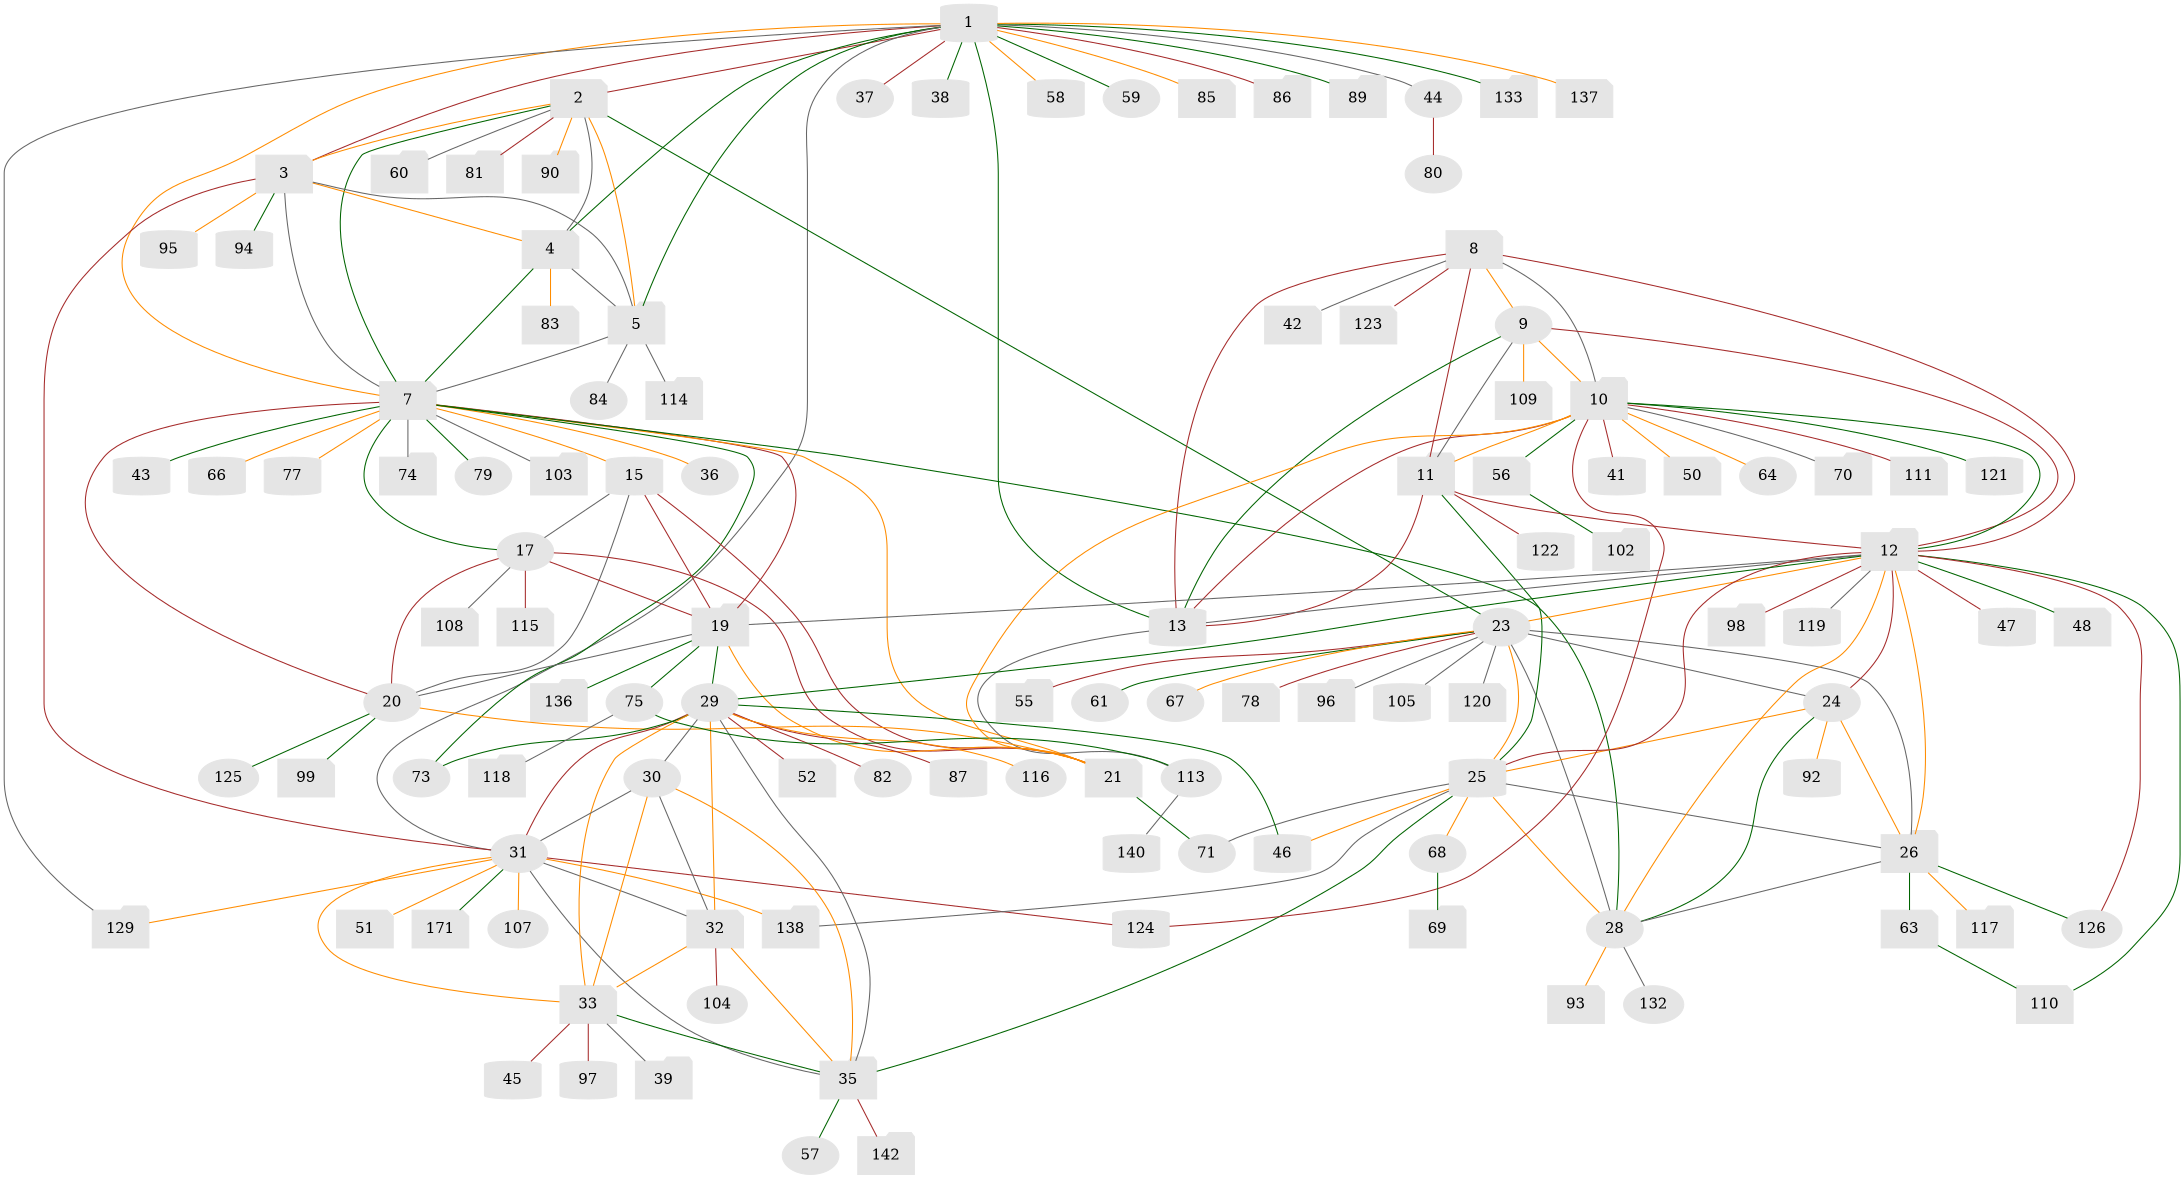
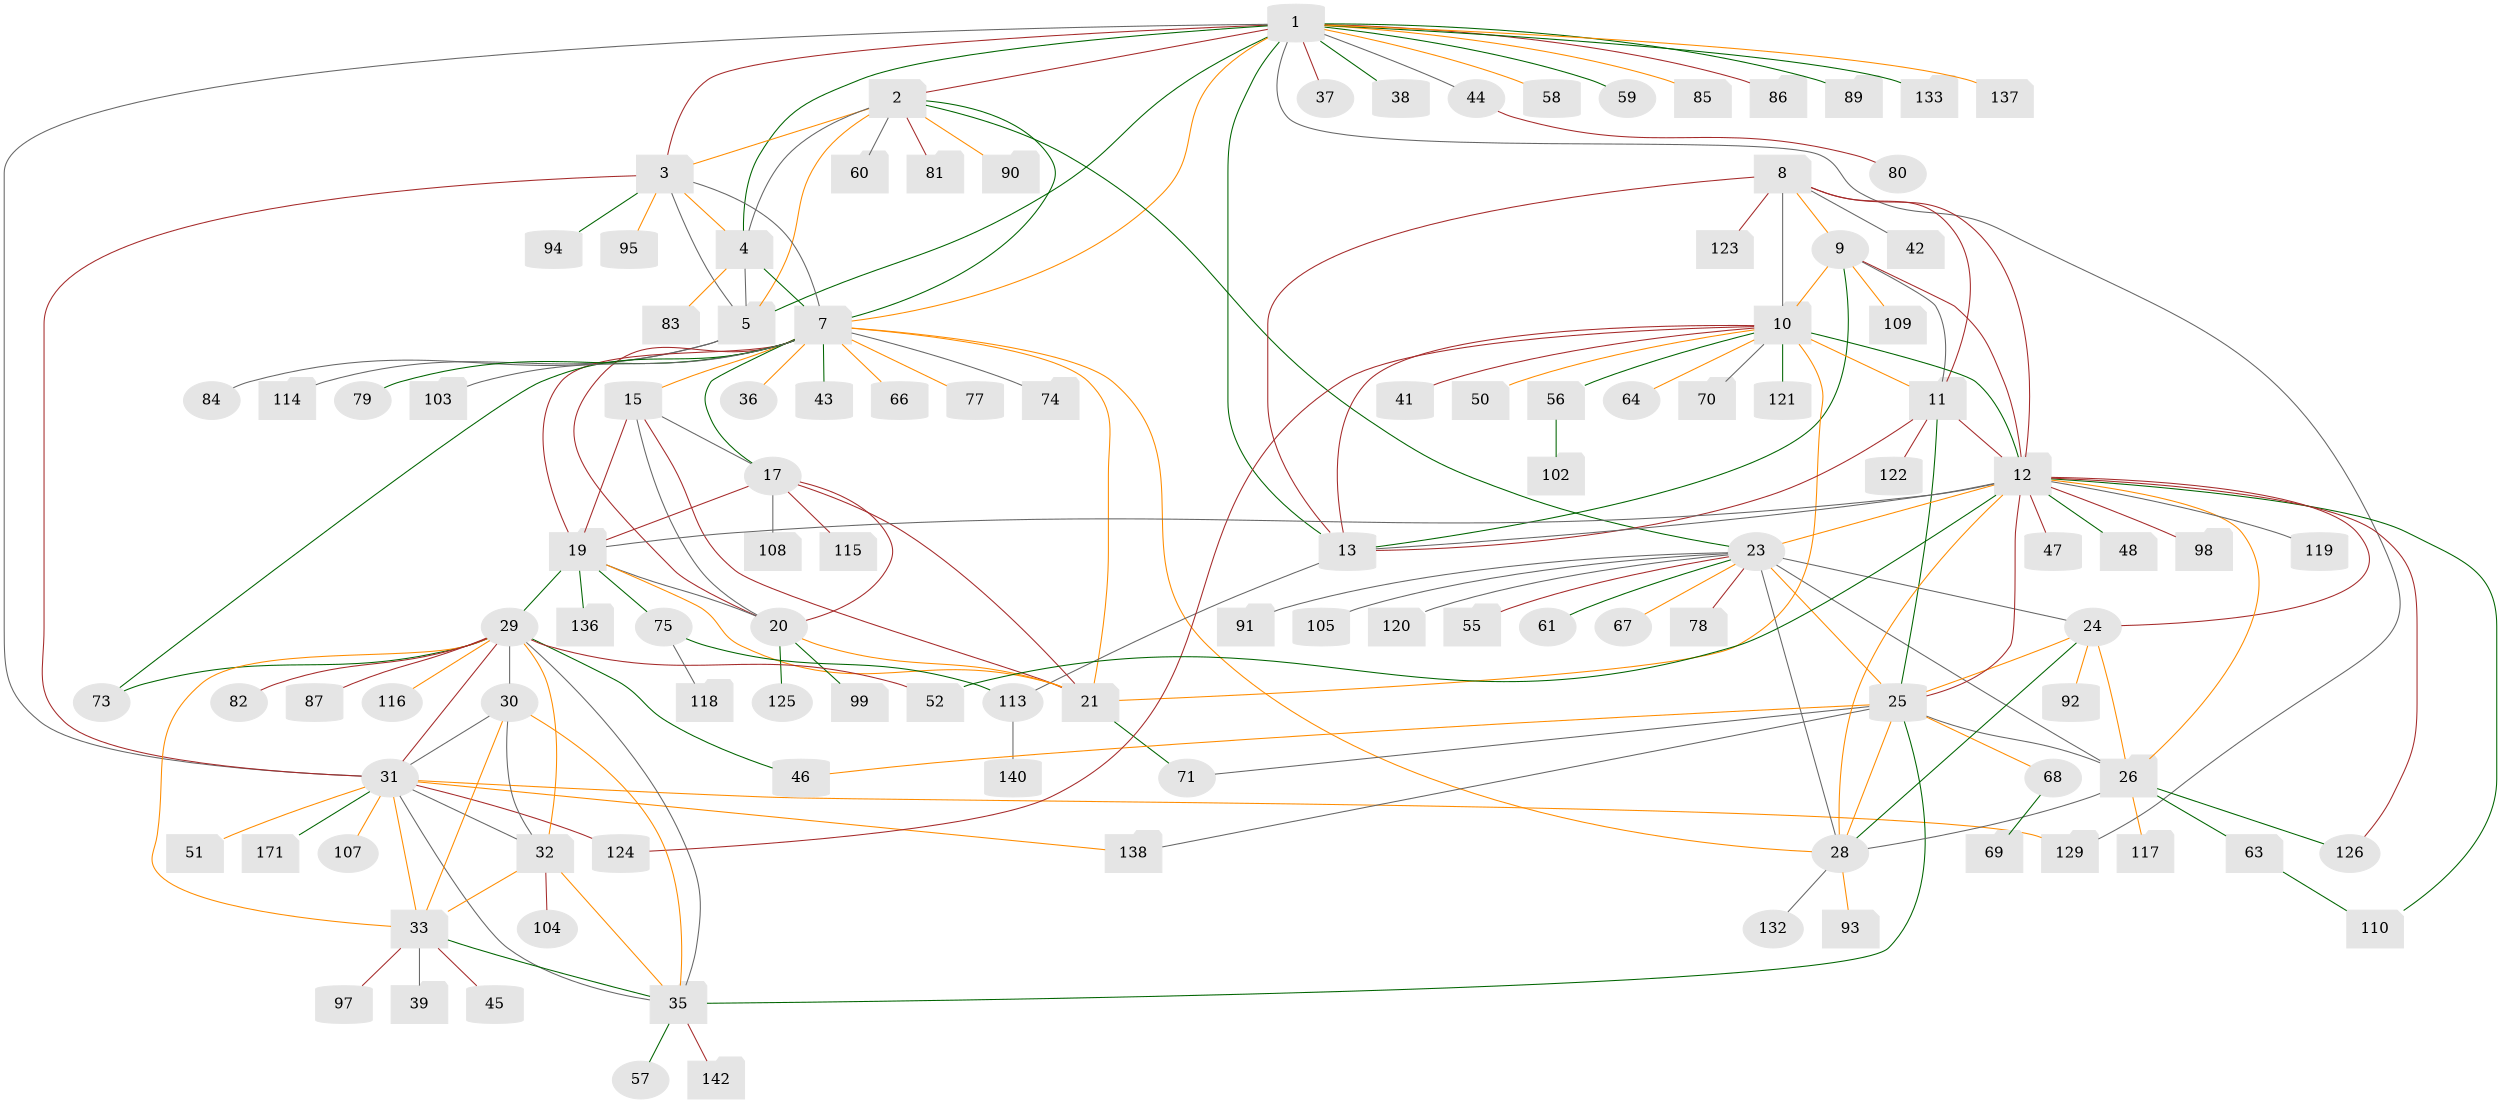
edge "5" -- "7": removed
node "111": removed
edge "7" -- "28": color darkgreen -> darkorange
edge "12" -- "29": now "12" -- "52"
node "96": label "96" -> "91"
